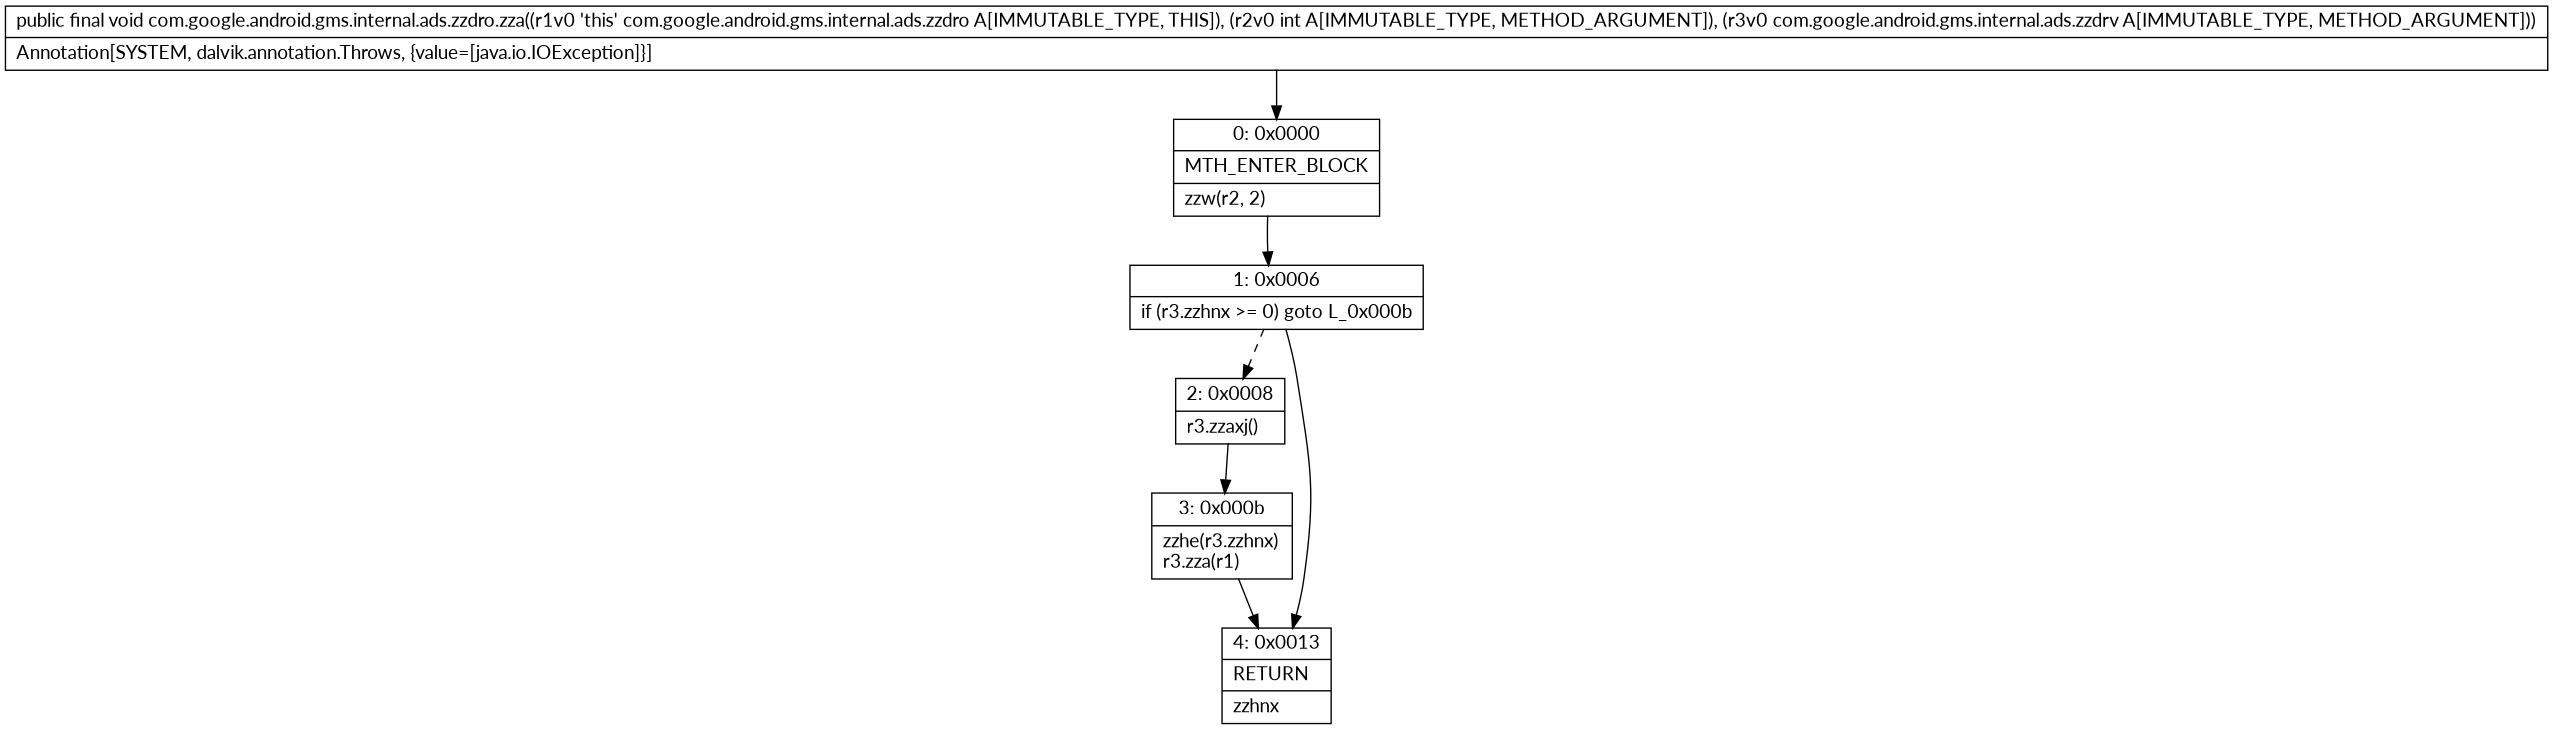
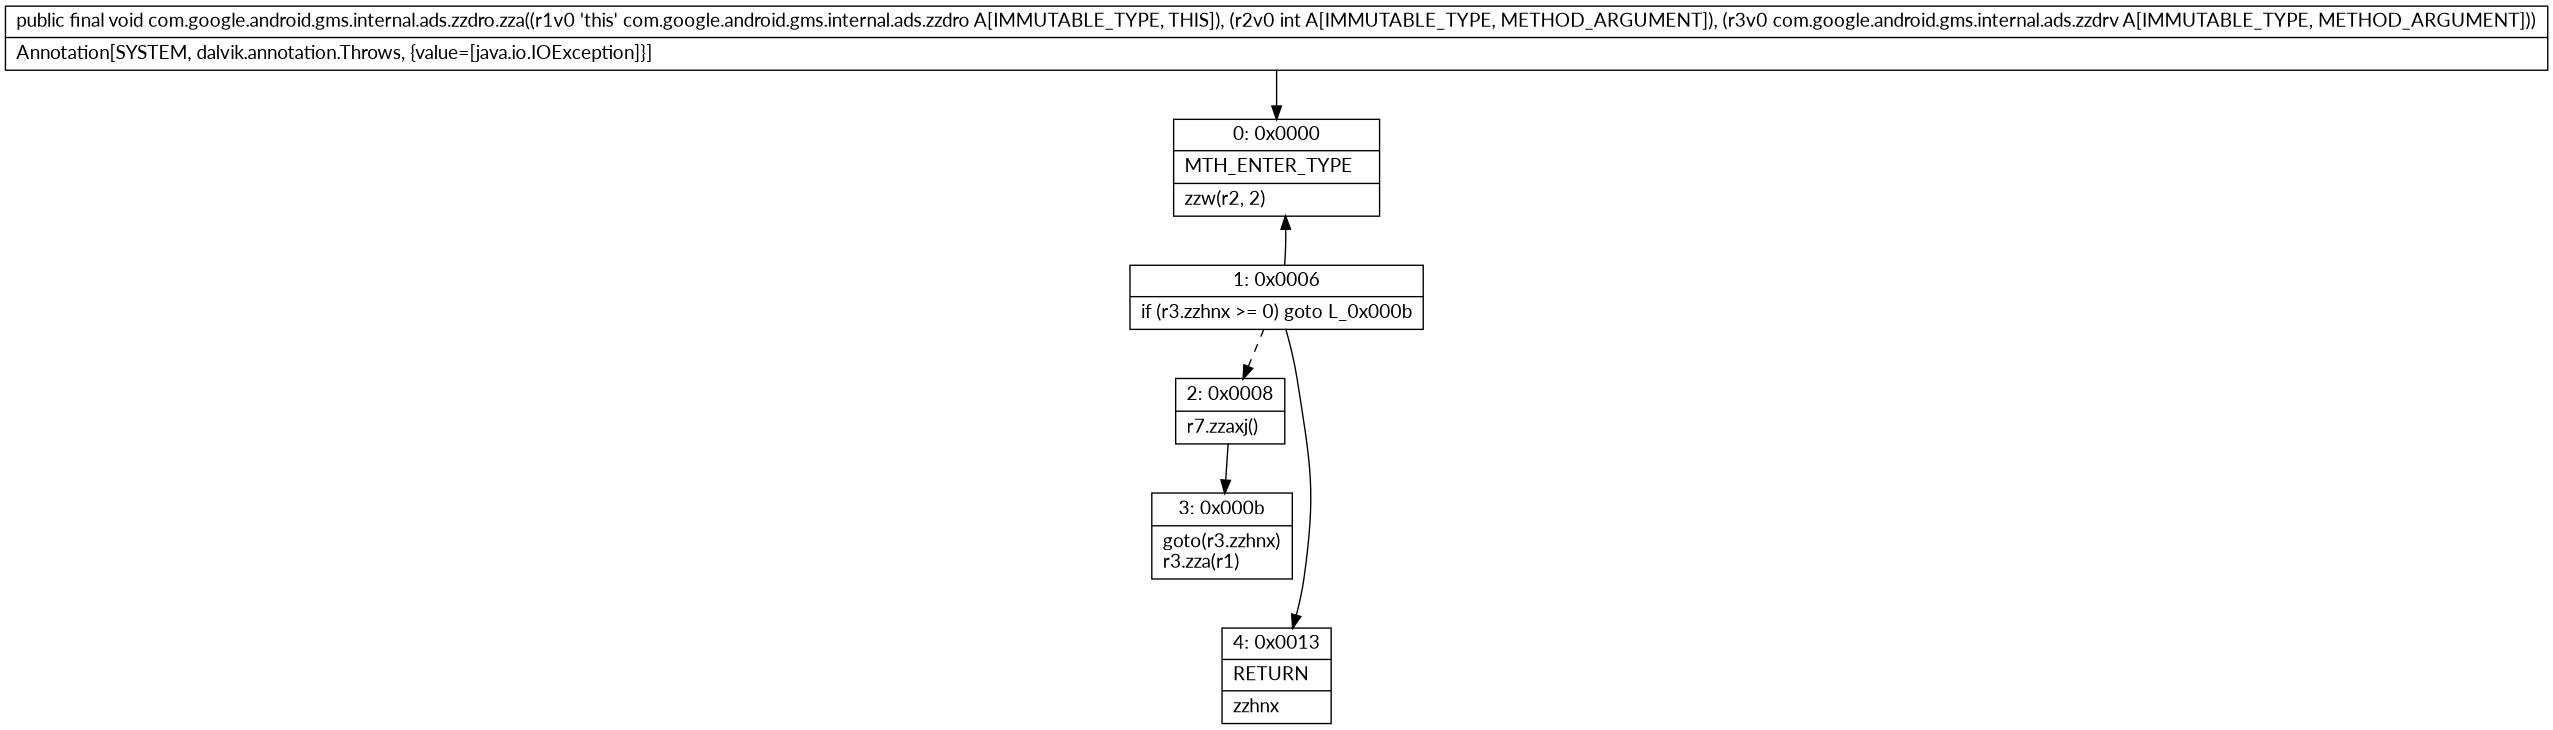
node "0: 0x0000": text "MTH_ENTER_BLOCK" -> "MTH_ENTER_TYPE"
edge "0: 0x0000" -> "1: 0x0006": reversed
node "2: 0x0008": text "r3.zzaxj()" -> "r7.zzaxj()"
node "3: 0x000b": text "zzhe(r3.zzhnx)" -> "goto(r3.zzhnx)"
edge "3: 0x000b" -> "4: 0x0013": removed
